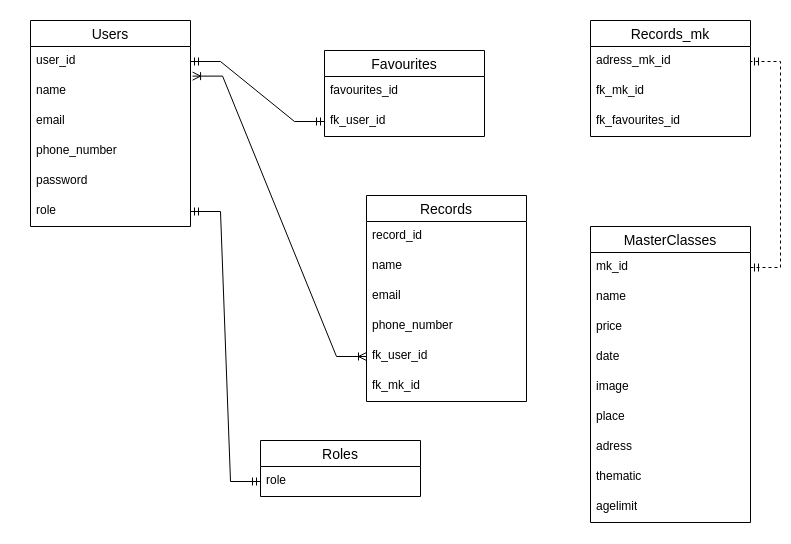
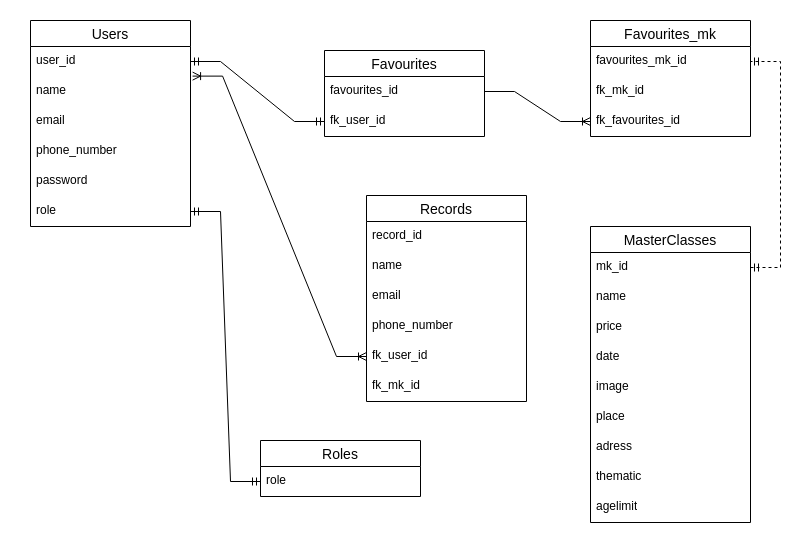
node "Records_mk": label "Records_mk" -> "Favourites_mk"
node "adress_mk_id": label "adress_mk_id" -> "favourites_mk_id"
edge "favourites_id" -> "fk_favourites_id": added
